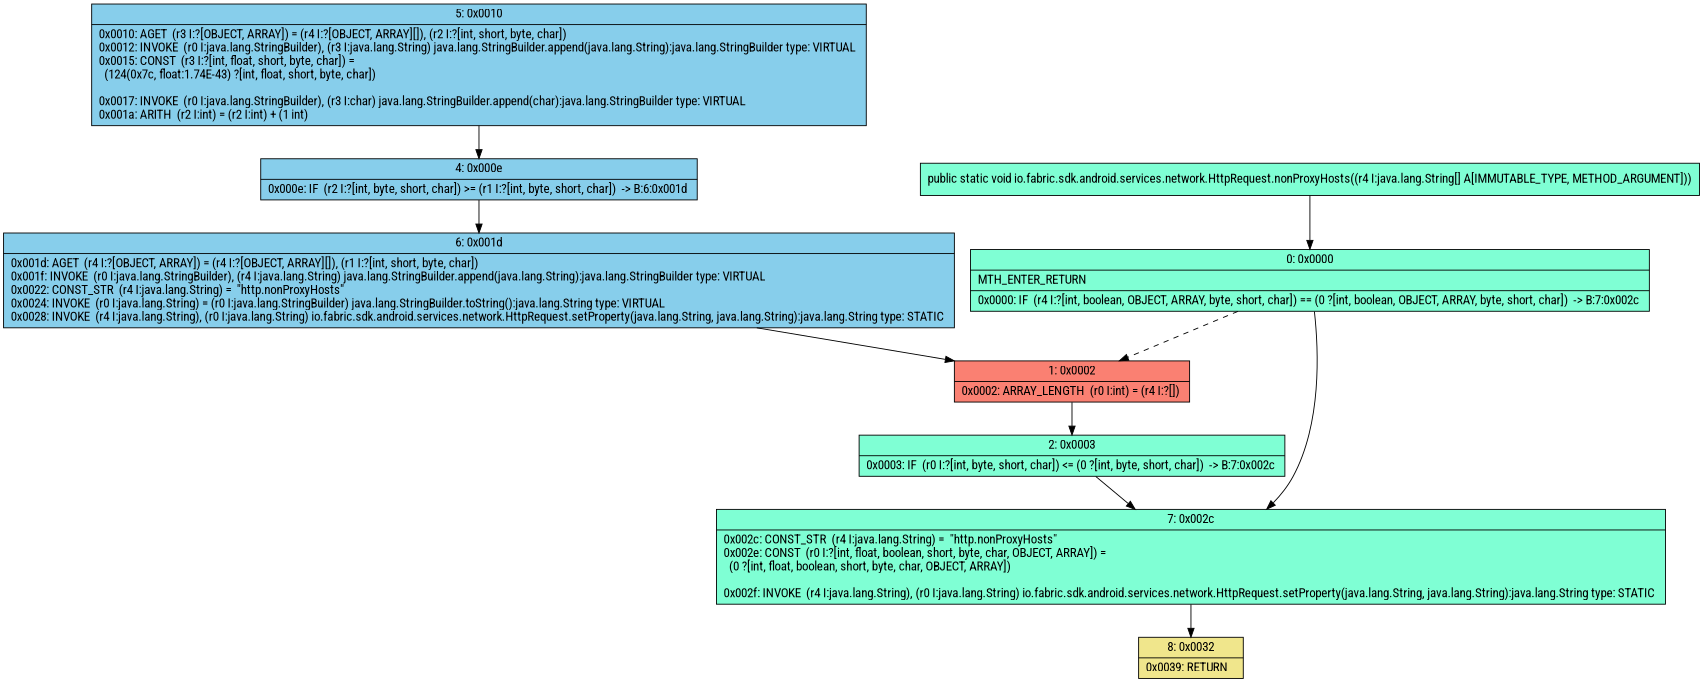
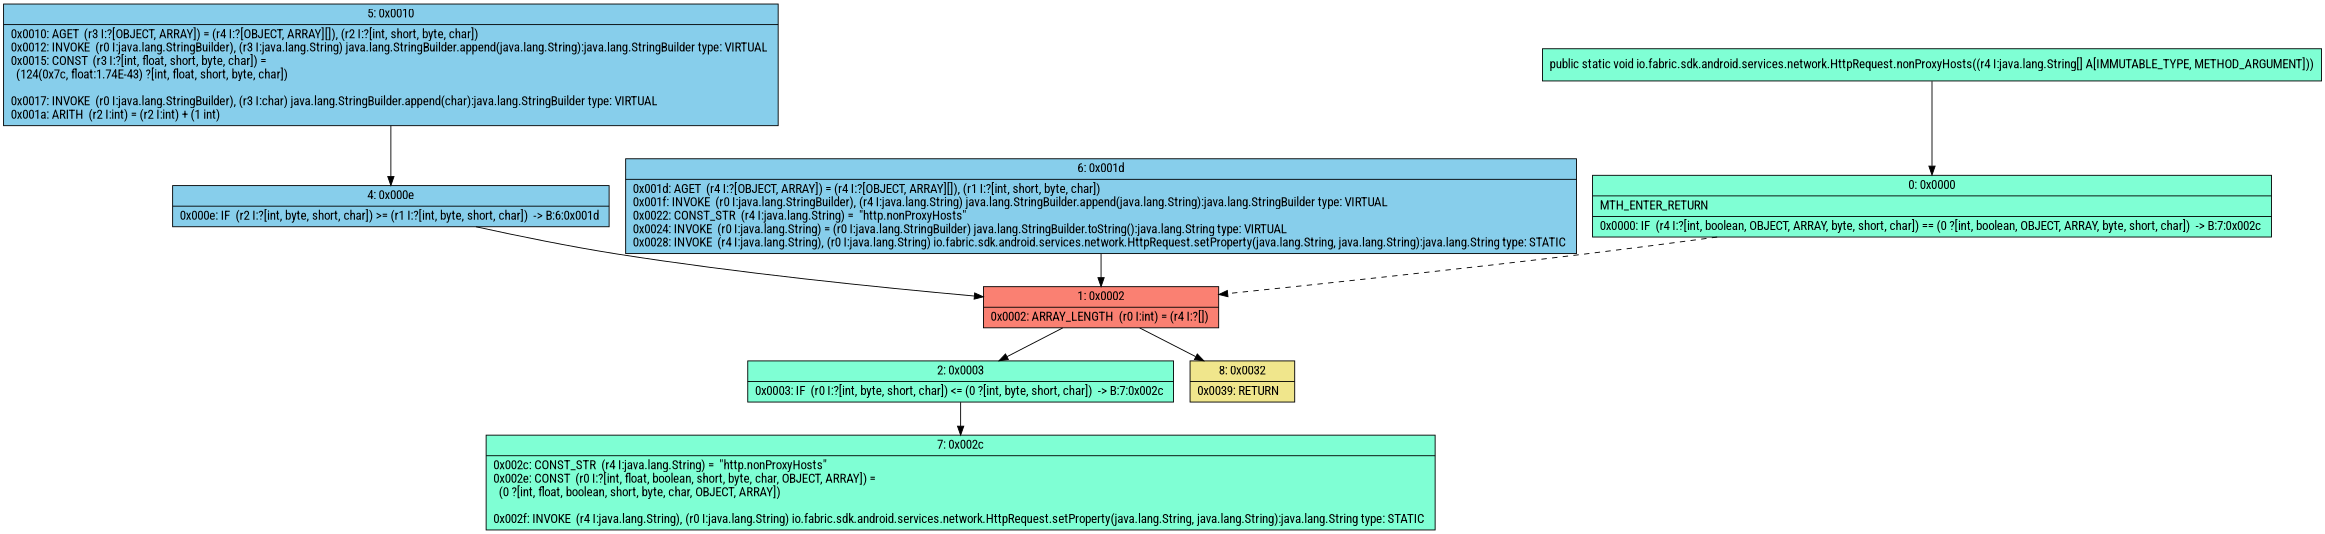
edge "4: 0x000e" -> "6: 0x001d": now "4: 0x000e" -> "1: 0x0002"
edge "0: 0x0000" -> "7: 0x002c": removed
edge "7: 0x002c" -> "8: 0x0032": now "1: 0x0002" -> "8: 0x0032"
